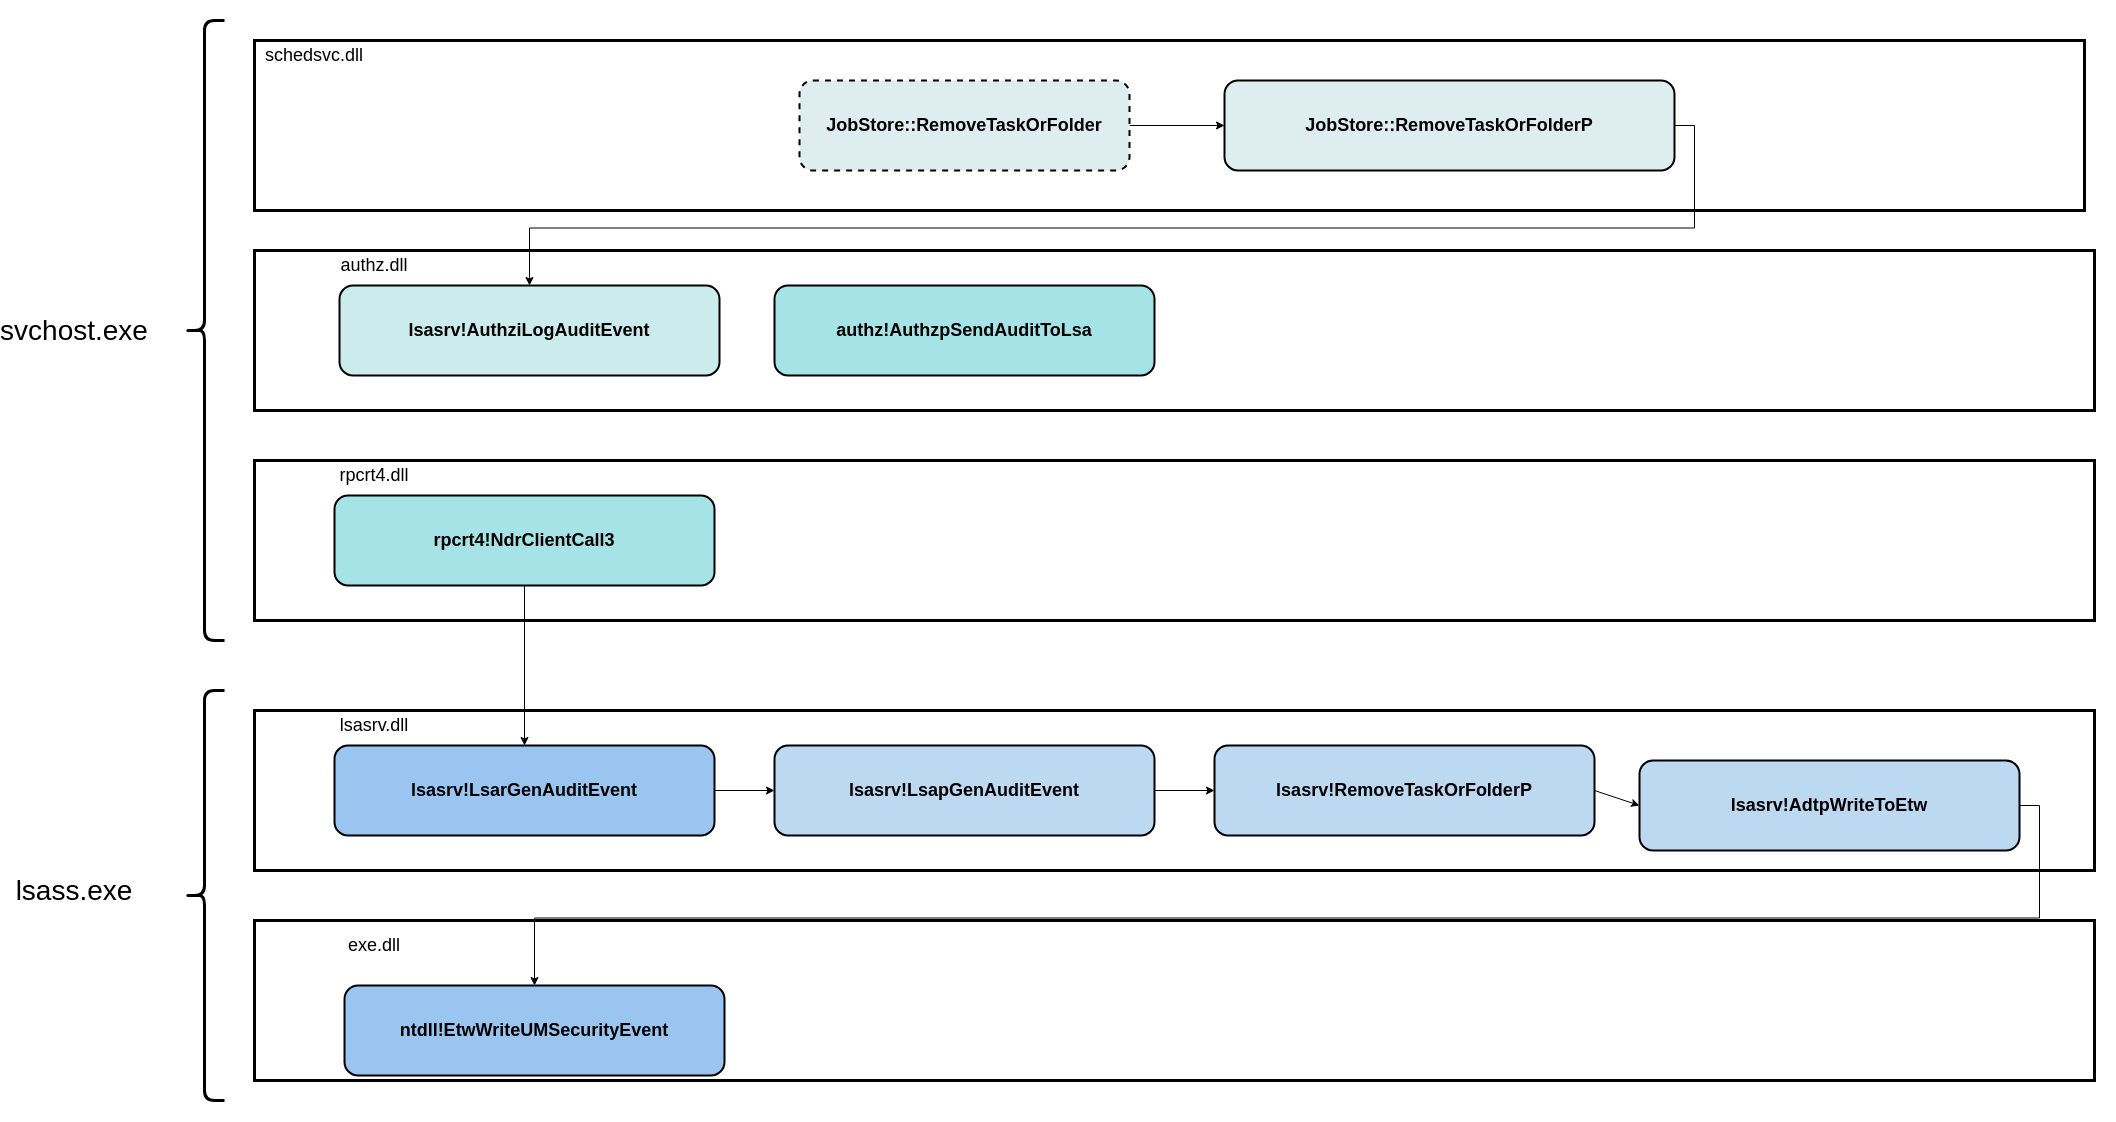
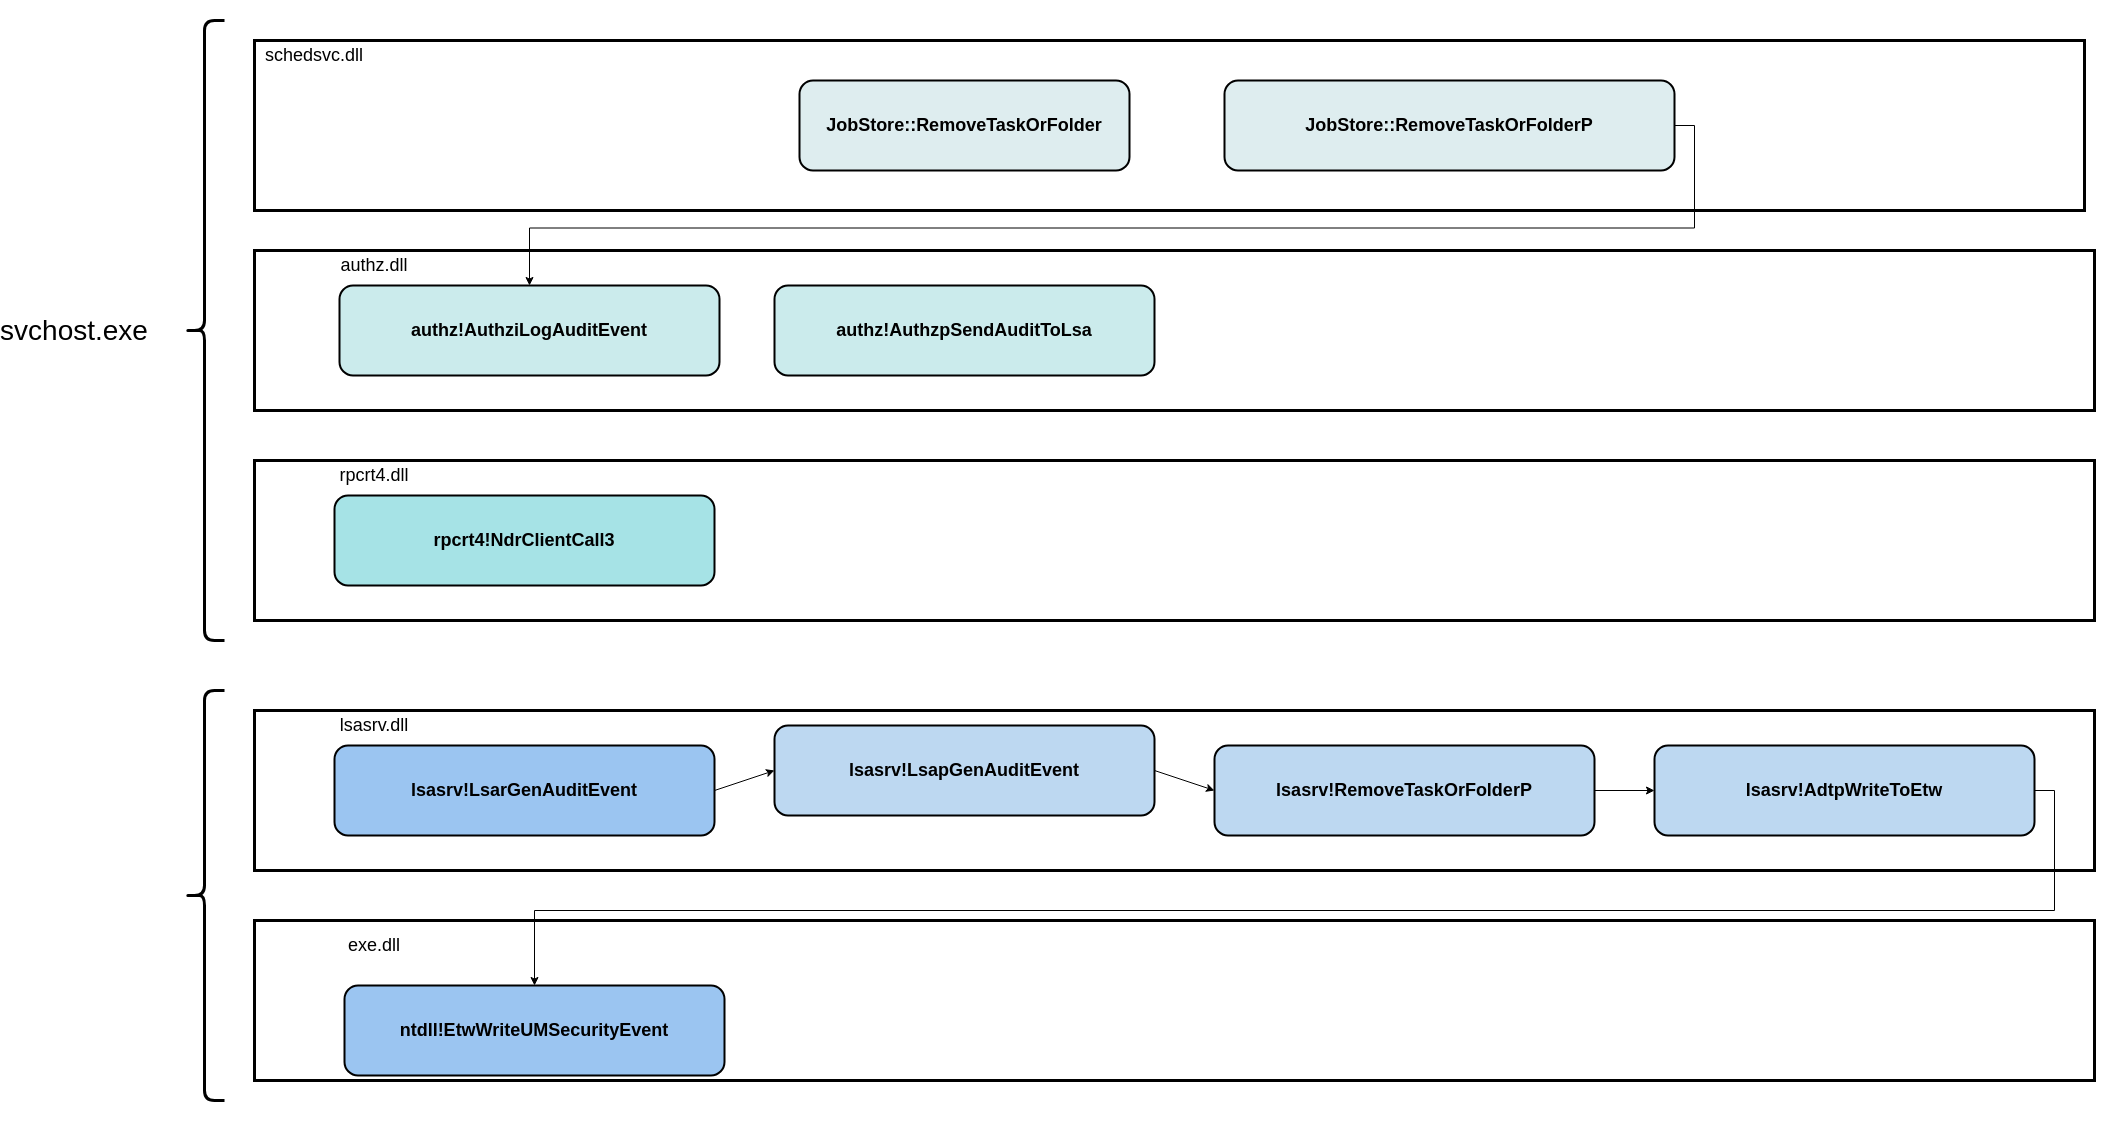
node "JobStore::RemoveTaskOrFolder": style dashed -> solid
edge "JobStore::RemoveTaskOrFolder" -> "JobStore::RemoveTaskOrFolderP": removed
node "lsasrv!AuthziLogAuditEvent": label "lsasrv!AuthziLogAuditEvent" -> "authz!AuthziLogAuditEvent"
node "authz!AuthzpSendAuditToLsa": fillcolor #a6e3e6 -> #cbebec
edge "rpcrt4!NdrClientCall3" -> "lsasrv!LsarGenAuditEvent": removed
node "lsasrv!LsapGenAuditEvent": moved (965, 791) -> (965, 771)
node "lsasrv!AdtpWriteToEtw": moved (1830, 806) -> (1845, 791)
node "lsass.exe": removed
